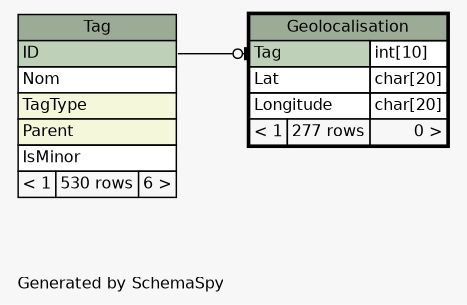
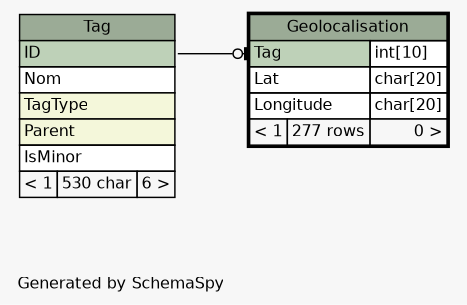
node "Tag": text "530 rows" -> "530 char"
